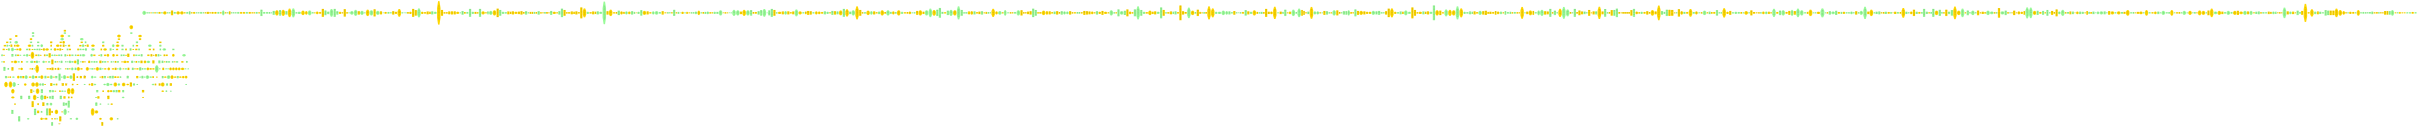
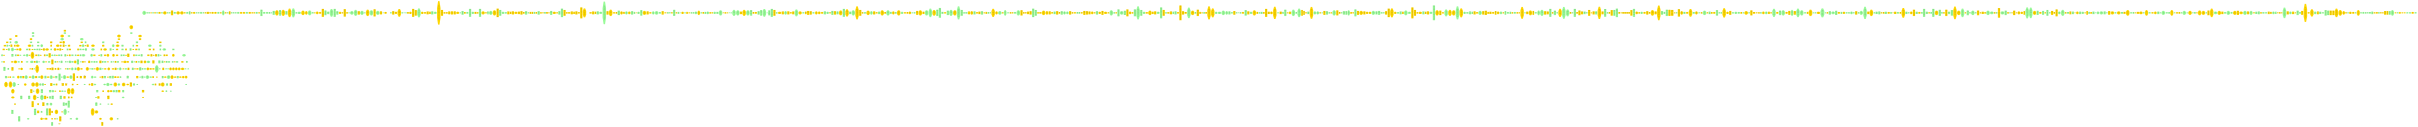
node "# 0x124d JUMPDEST PUSHX Data JUMP": removed
node "# 0x1a11 JUMPDEST ISZERO PUSHX Data JUMPI": removed
